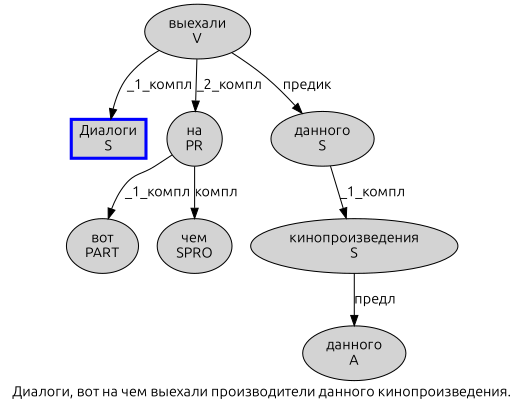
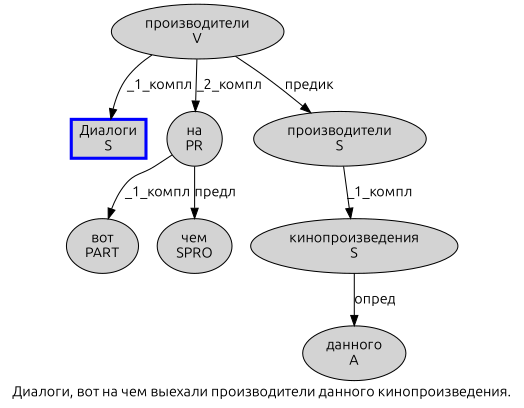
node "выехали V": label "выехали V" -> "производители V"
node "данного S": label "данного S" -> "производители S"
edge "на PR" -> "чем SPRO": label "компл" -> "предл"
edge "кинопроизведения S" -> "данного A": label "предл" -> "опред"
